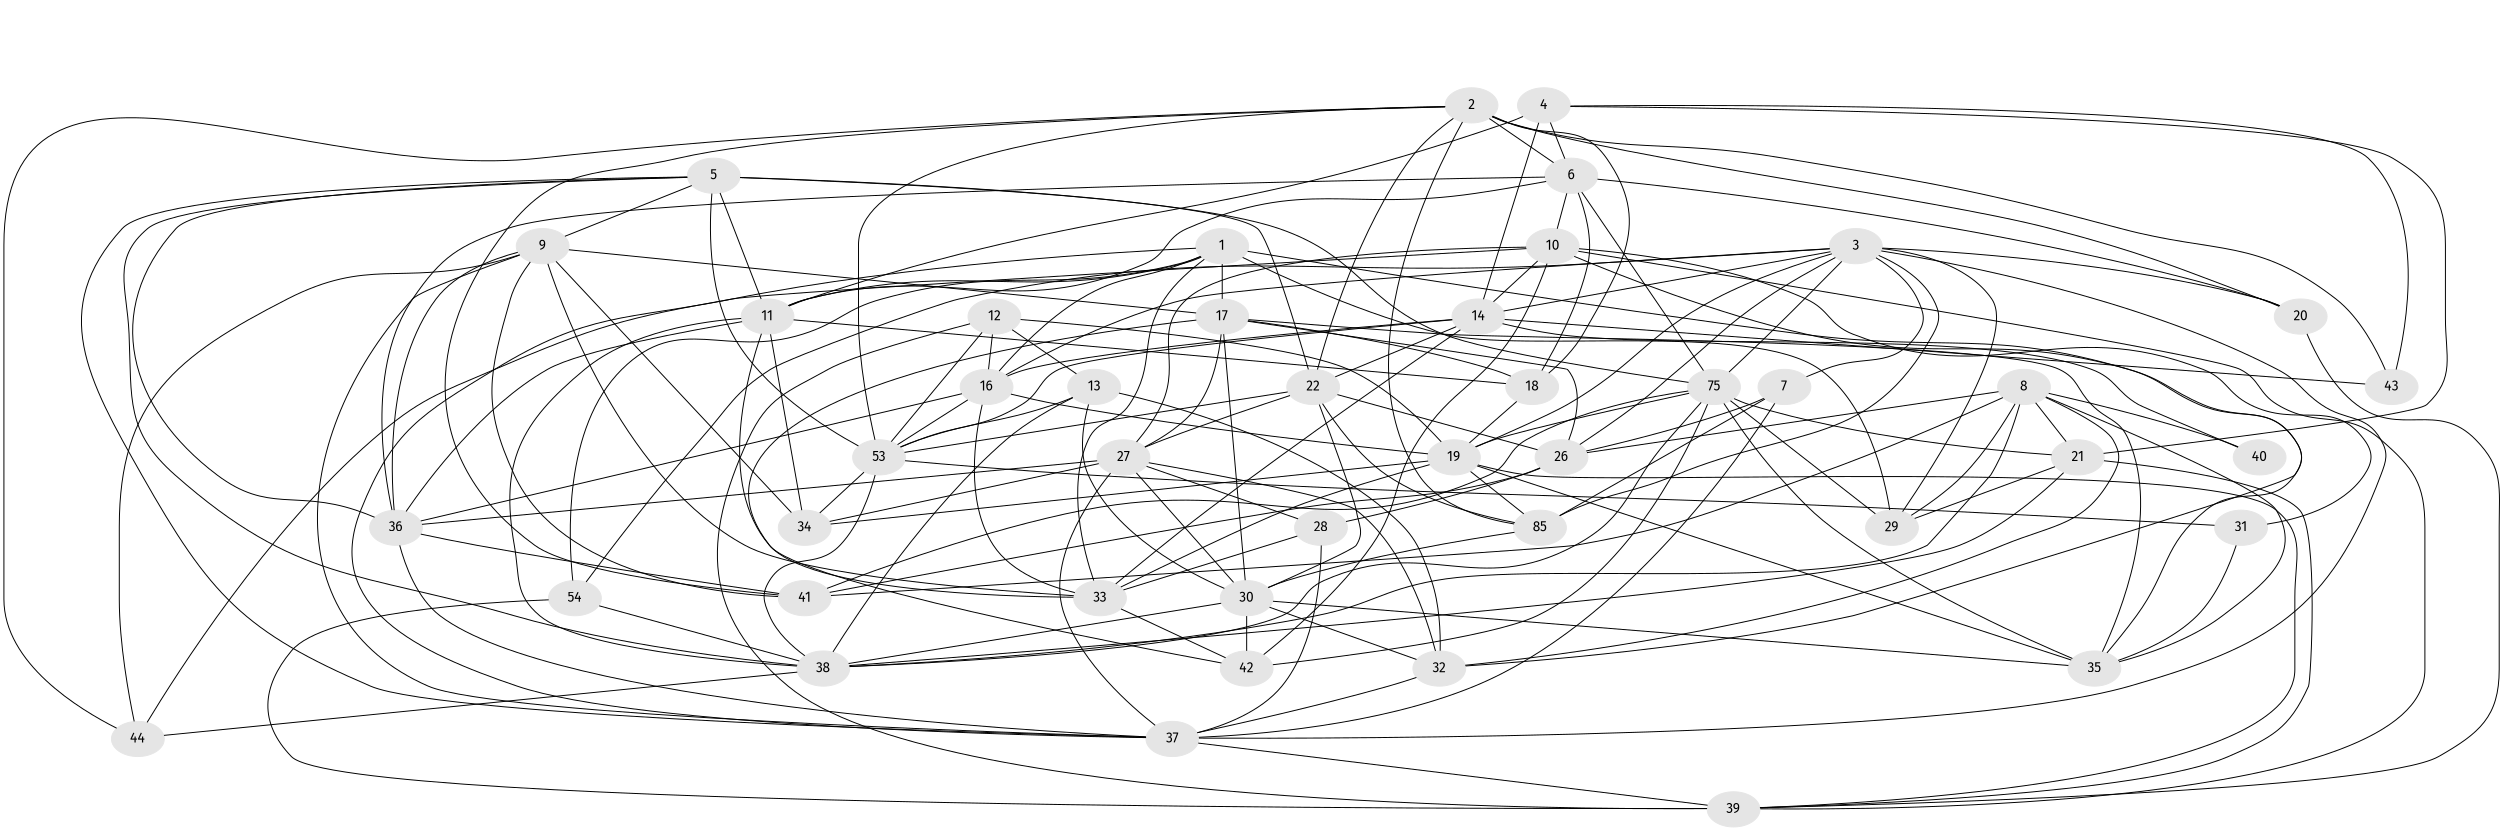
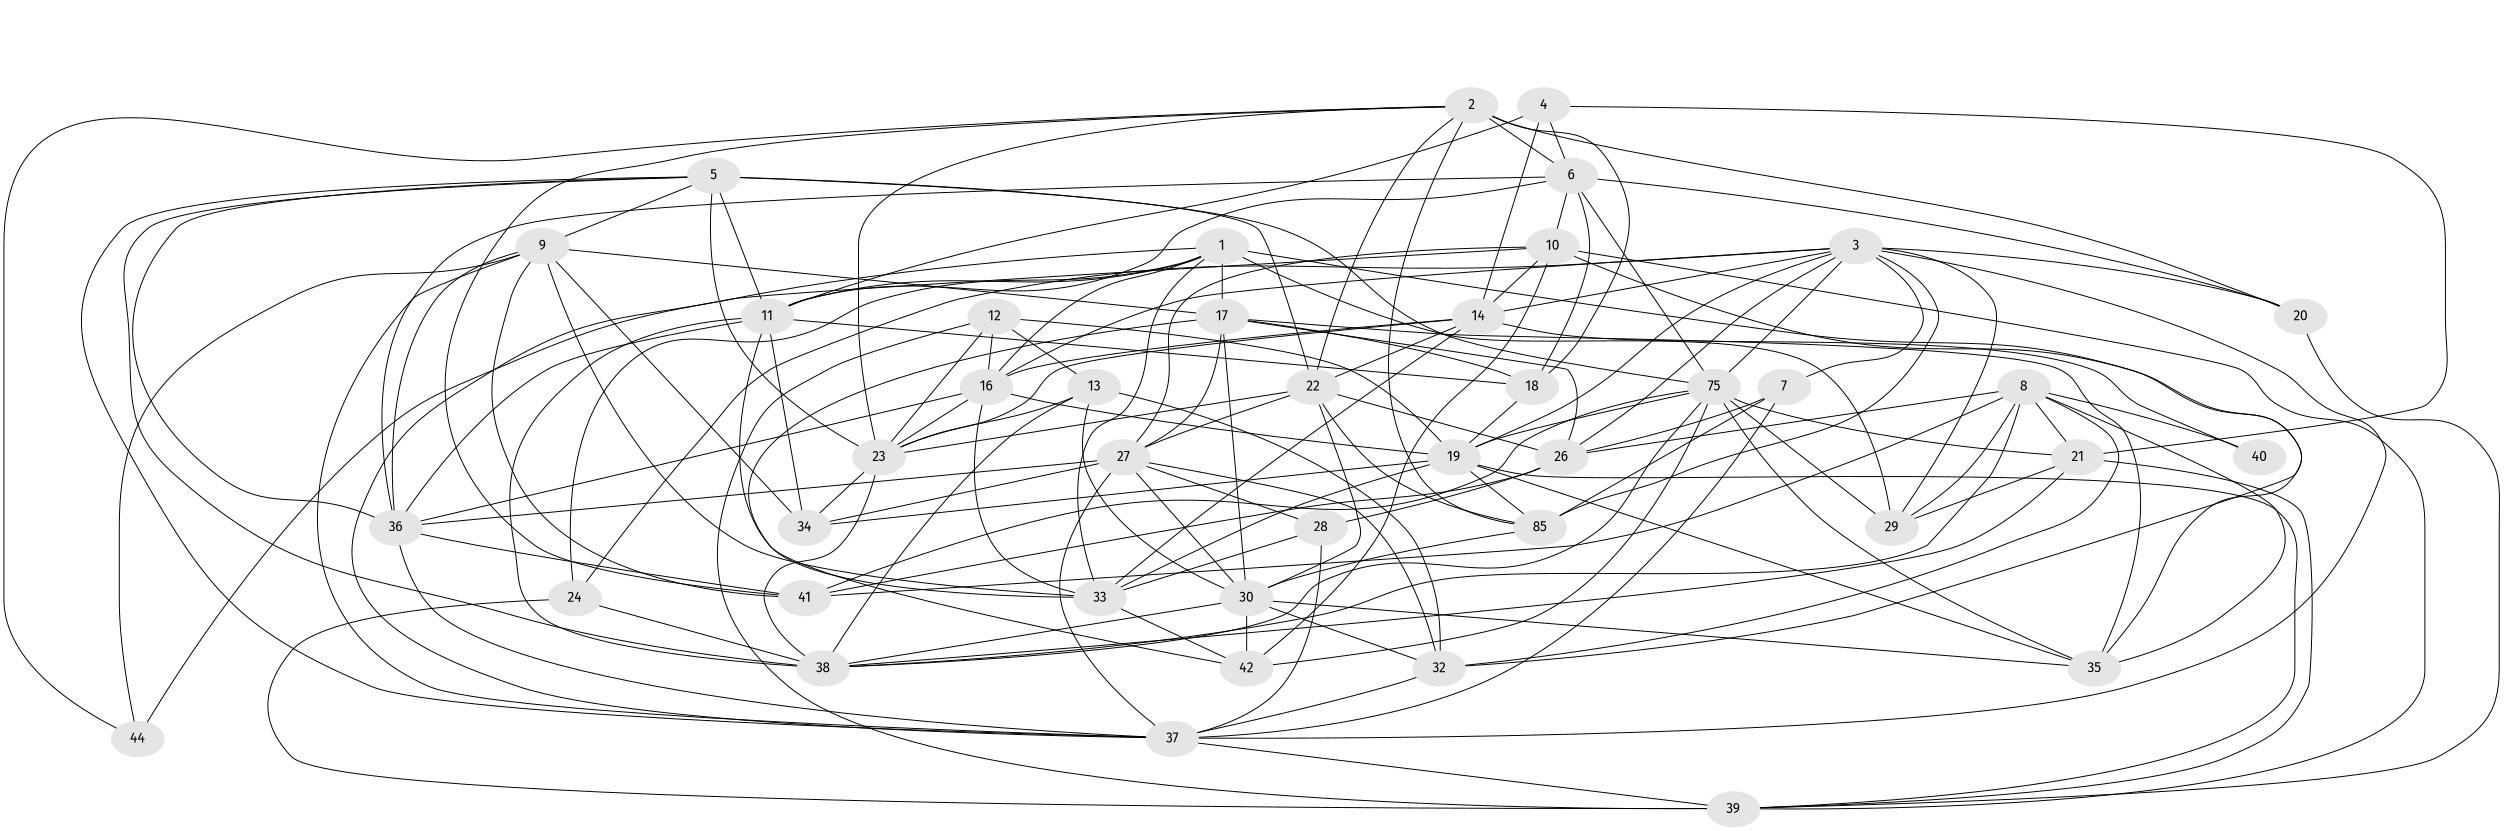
node "43": removed
node "53": label "53" -> "23"
node "31": removed
node "54": label "54" -> "24"
edge "38" -- "44": removed
